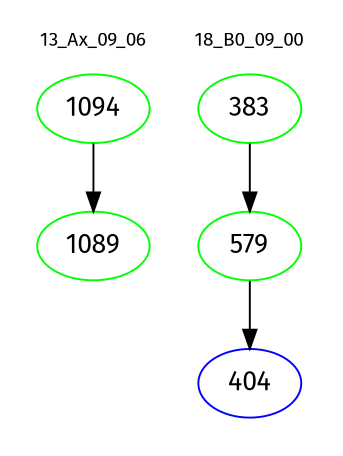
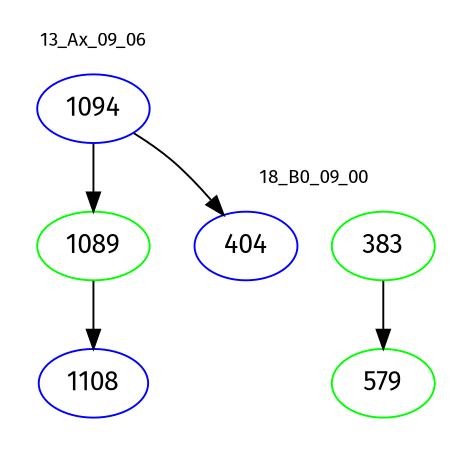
node "1094": color green -> blue
edge "579" -> "404": now "1094" -> "404"
node "1108": added
